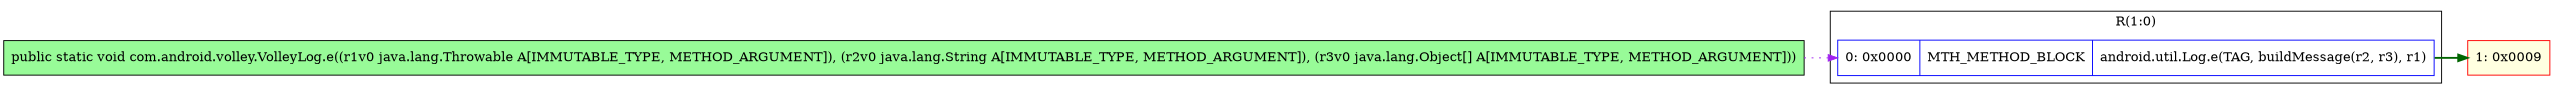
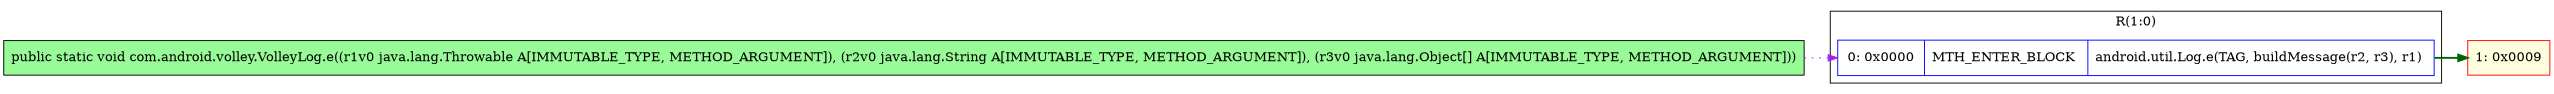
node "0: 0x0000": text "MTH_METHOD_BLOCK" -> "MTH_ENTER_BLOCK"
